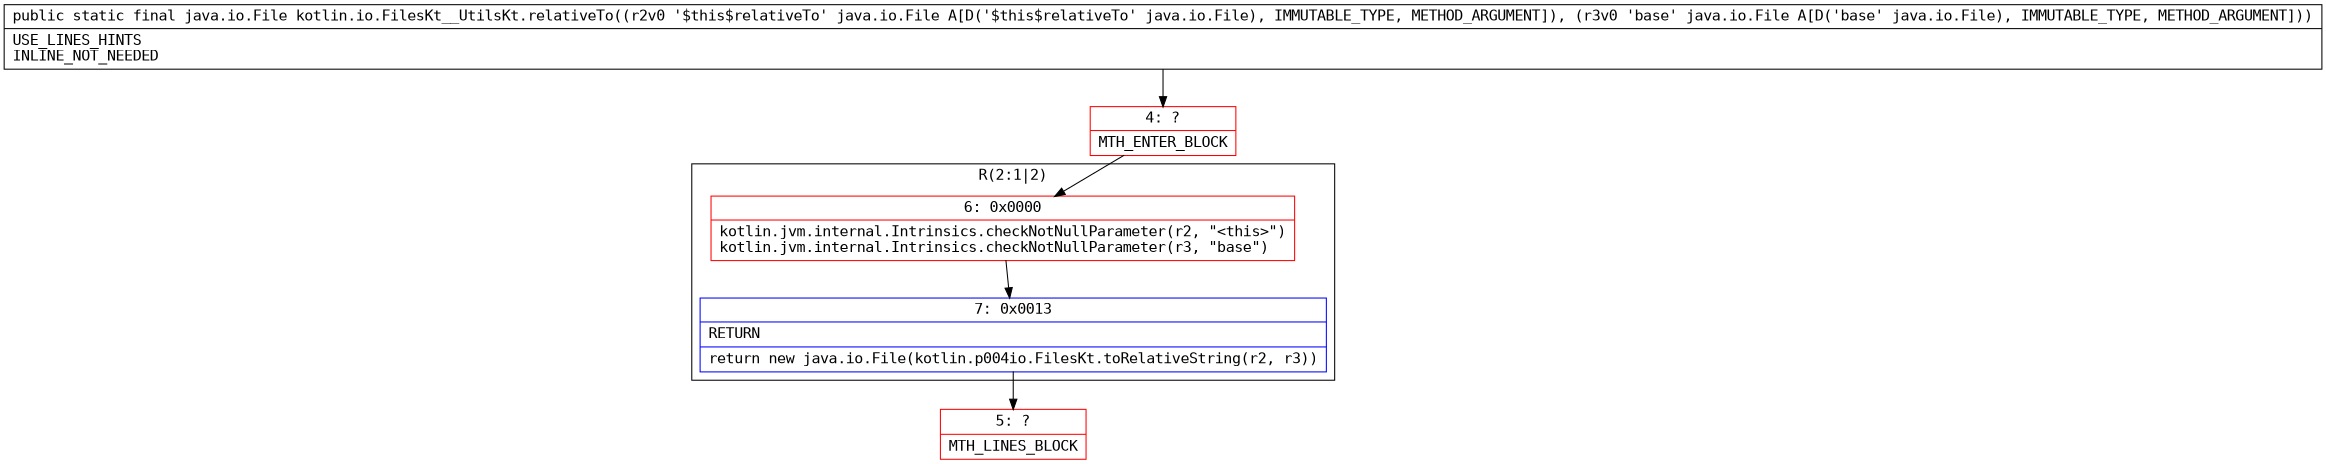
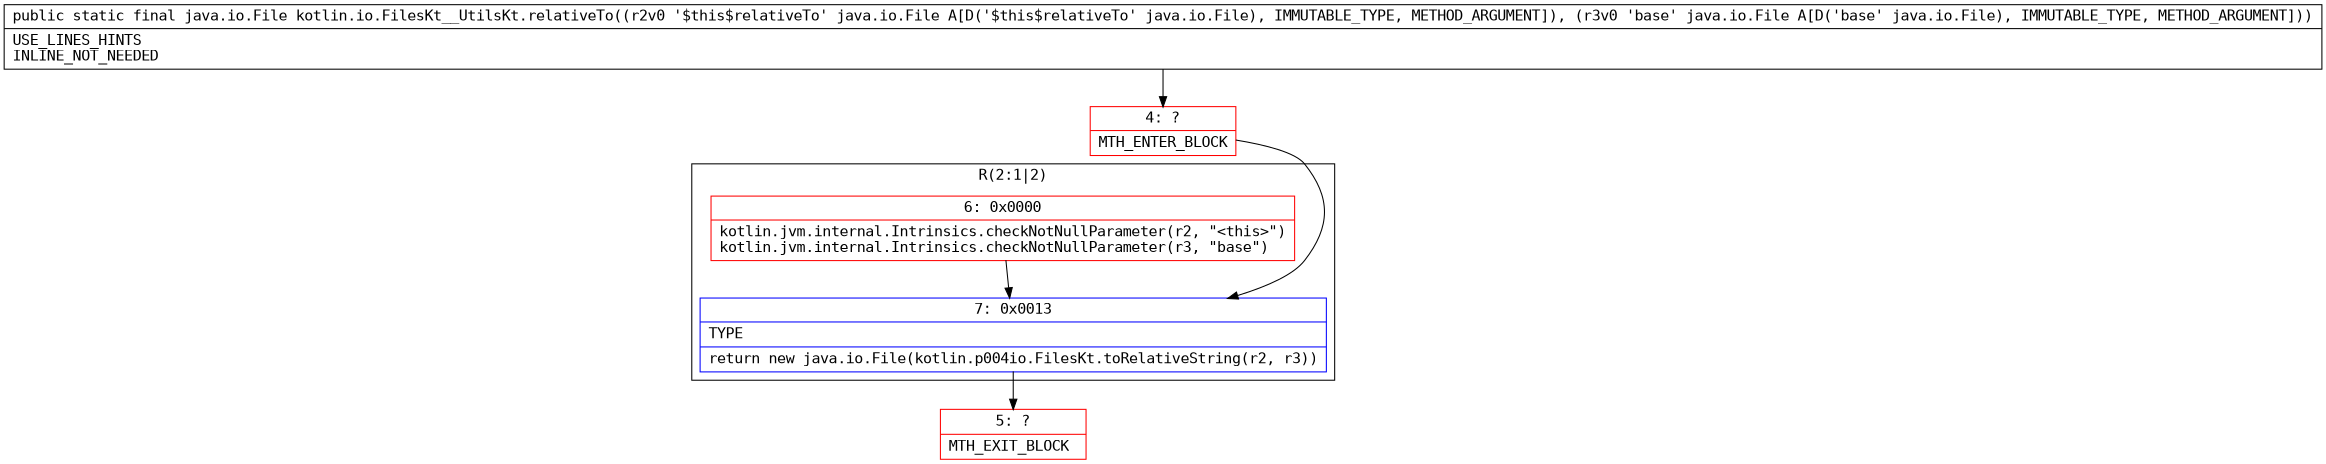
edge "4: ?" -> "6: 0x0000": now "4: ?" -> "7: 0x0013"
node "7: 0x0013": text "RETURN" -> "TYPE"
node "5: ?": text "MTH_LINES_BLOCK" -> "MTH_EXIT_BLOCK"
